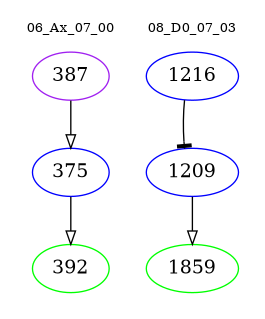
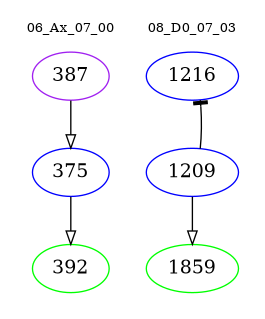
edge "1216" -> "1209": reversed
